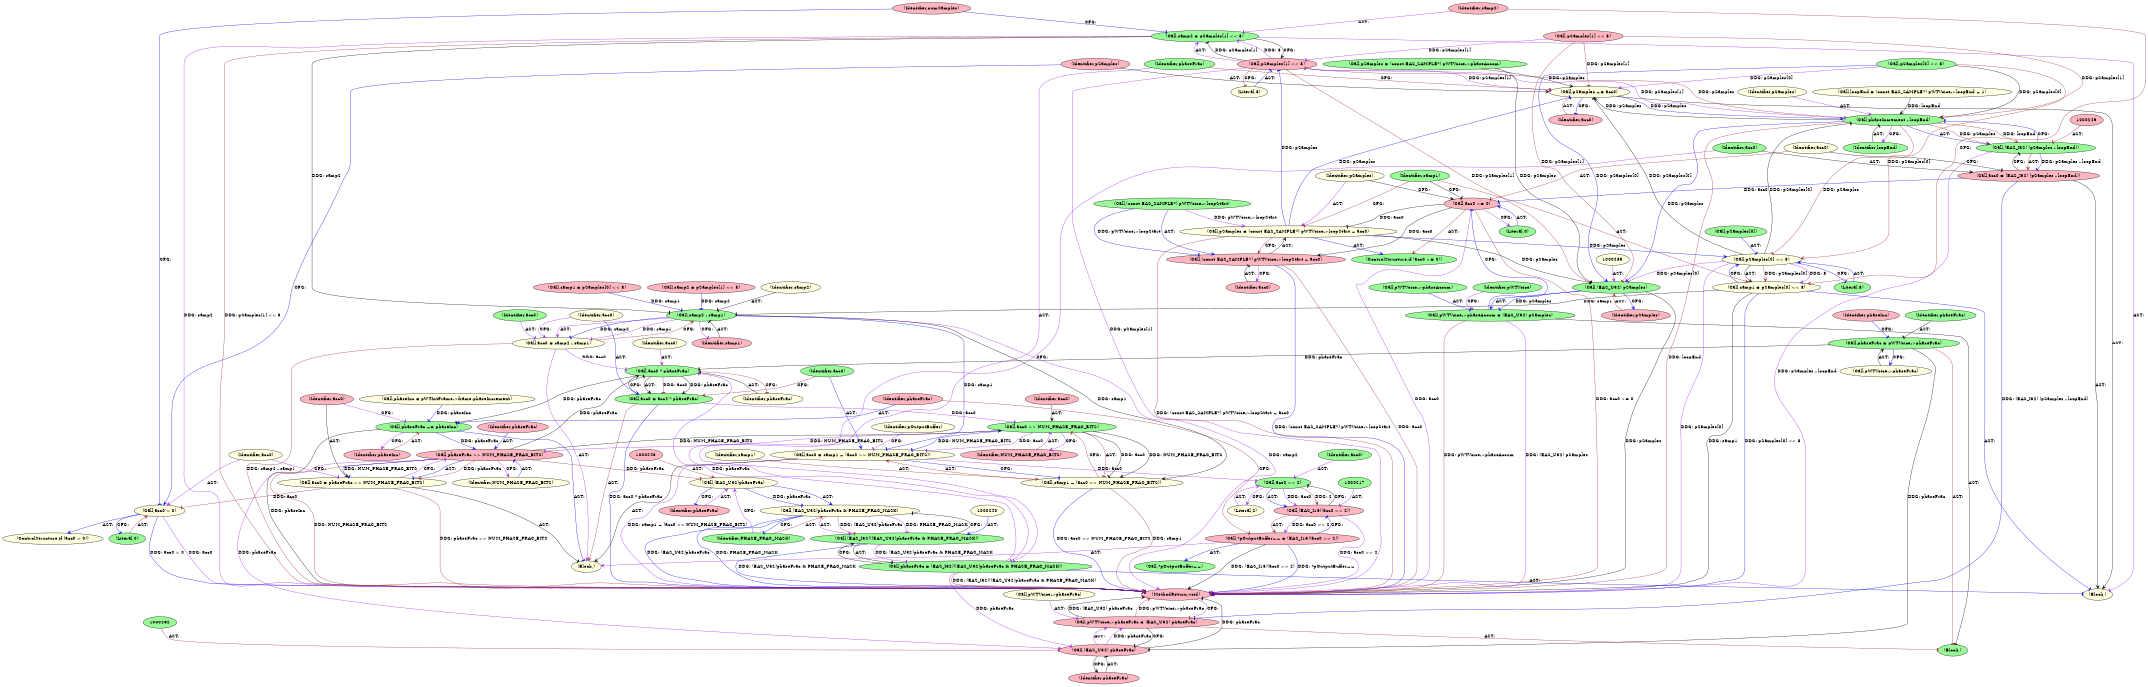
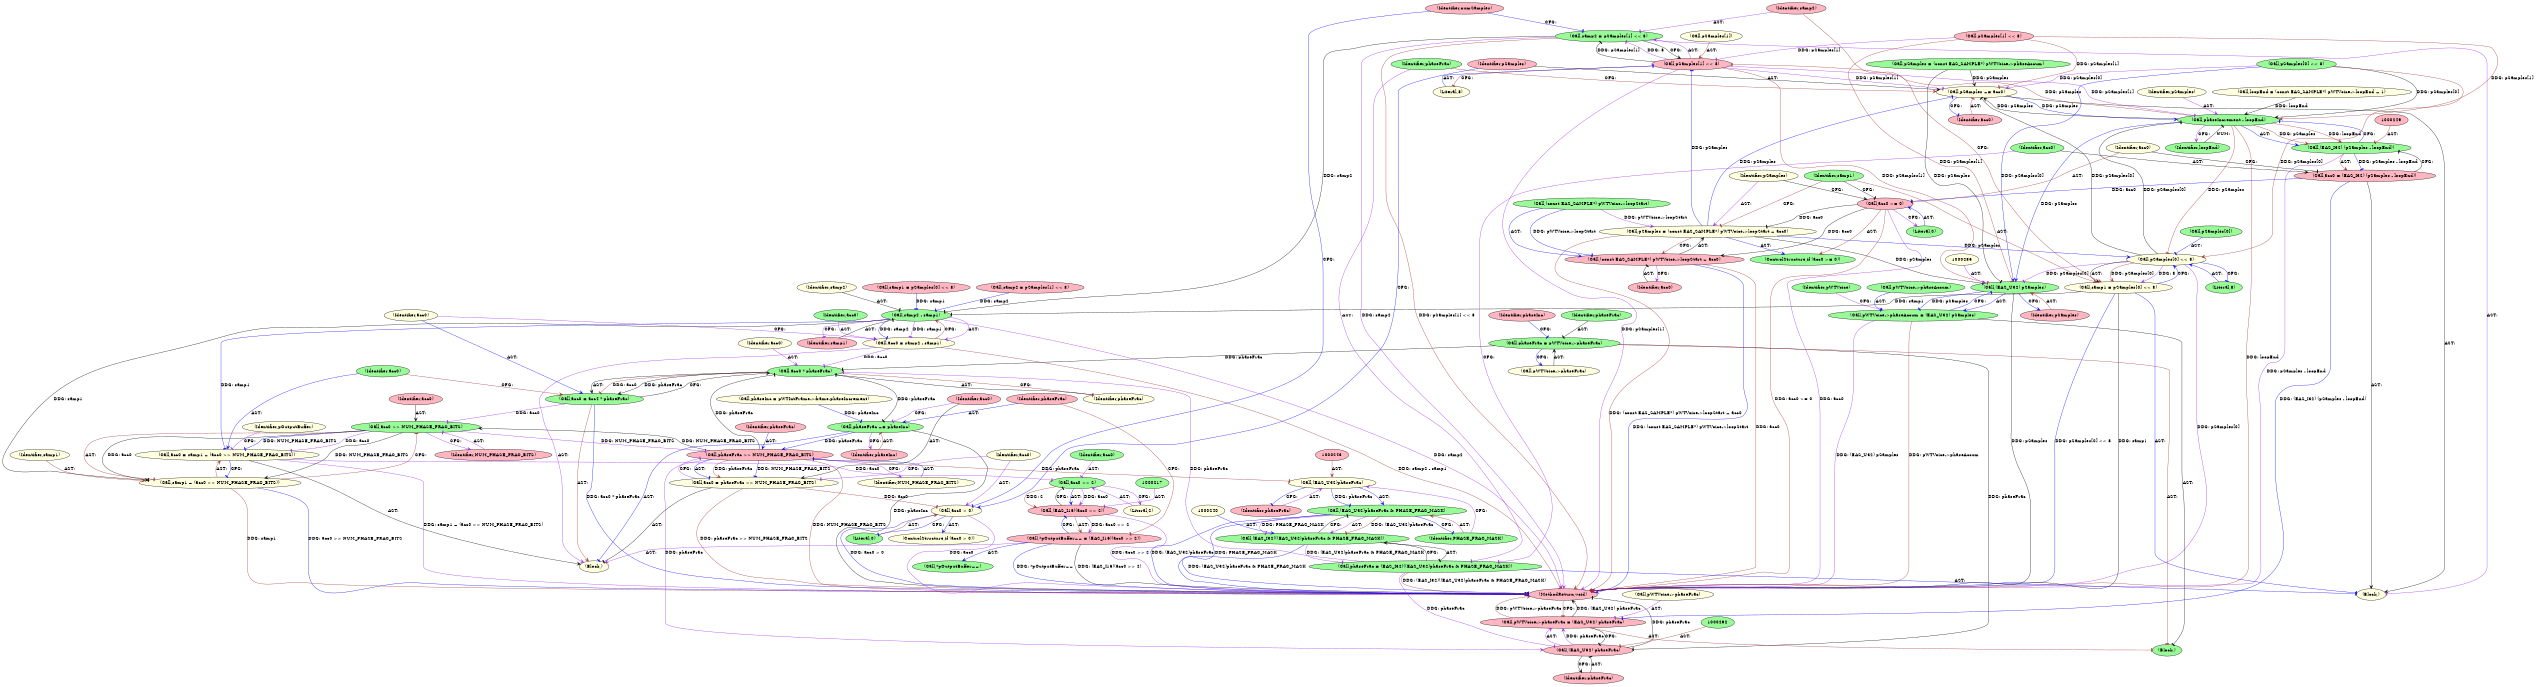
node "(Call,pSamples[1])": added
edge "(Identifier,loopEnd)" -> "(Call,phaseIncrement - loopEnd)": label "AST: " -> "NUM: "
edge "(Call,pWTVoice->phaseAccum = (EAS_U32) pSamples)" -> "(Call,acc0 >= 0)": now "(Call,pWTVoice->phaseAccum = (EAS_U32) pSamples)" -> "(Call,(EAS_U32) pSamples)"
node "(Call,(EAS_U32)phaseFrac & PHASE_FRAC_MASK)": fillcolor lightyellow -> palegreen
